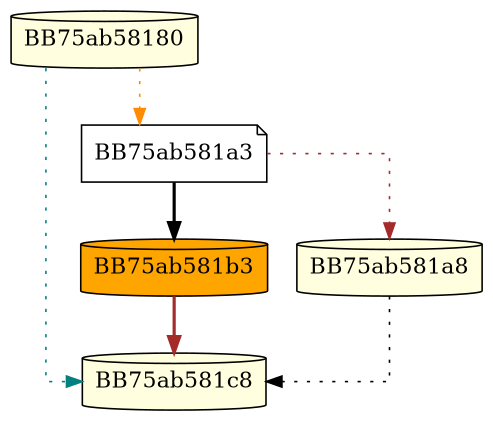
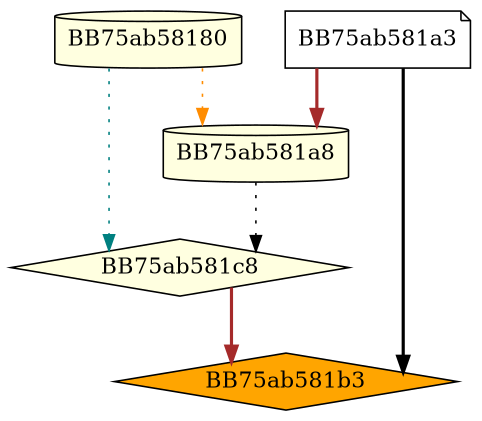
edge "BB75ab58180" -> "BB75ab581a3": now "BB75ab58180" -> "BB75ab581a8"
edge "BB75ab581a3" -> "BB75ab581a8": style dotted -> bold
node "BB75ab581b3": shape cylinder -> diamond
edge "BB75ab581b3" -> "BB75ab581c8": reversed
node "BB75ab581c8": shape cylinder -> diamond
